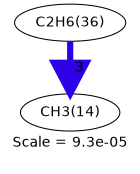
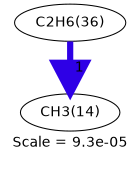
edge "C2H6(36)" -> "CH3(14)": label " 3" -> " 1"
